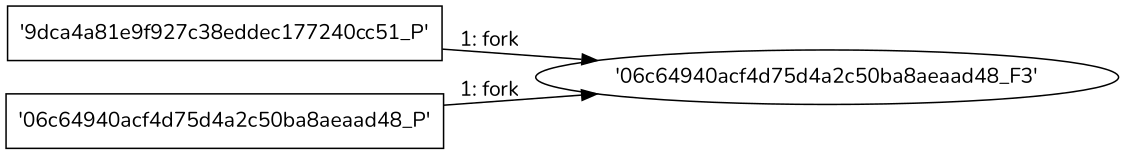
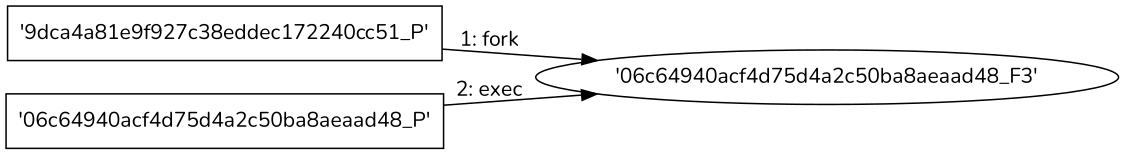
node "'9dca4a81e9f927c38eddec177240cc51_P'": label "'9dca4a81e9f927c38eddec177240cc51_P'" -> "'9dca4a81e9f927c38eddec172240cc51_P'"
edge "'06c64940acf4d75d4a2c50ba8aeaad48_P'" -> "'06c64940acf4d75d4a2c50ba8aeaad48_F3'": label "1: fork" -> "2: exec"
